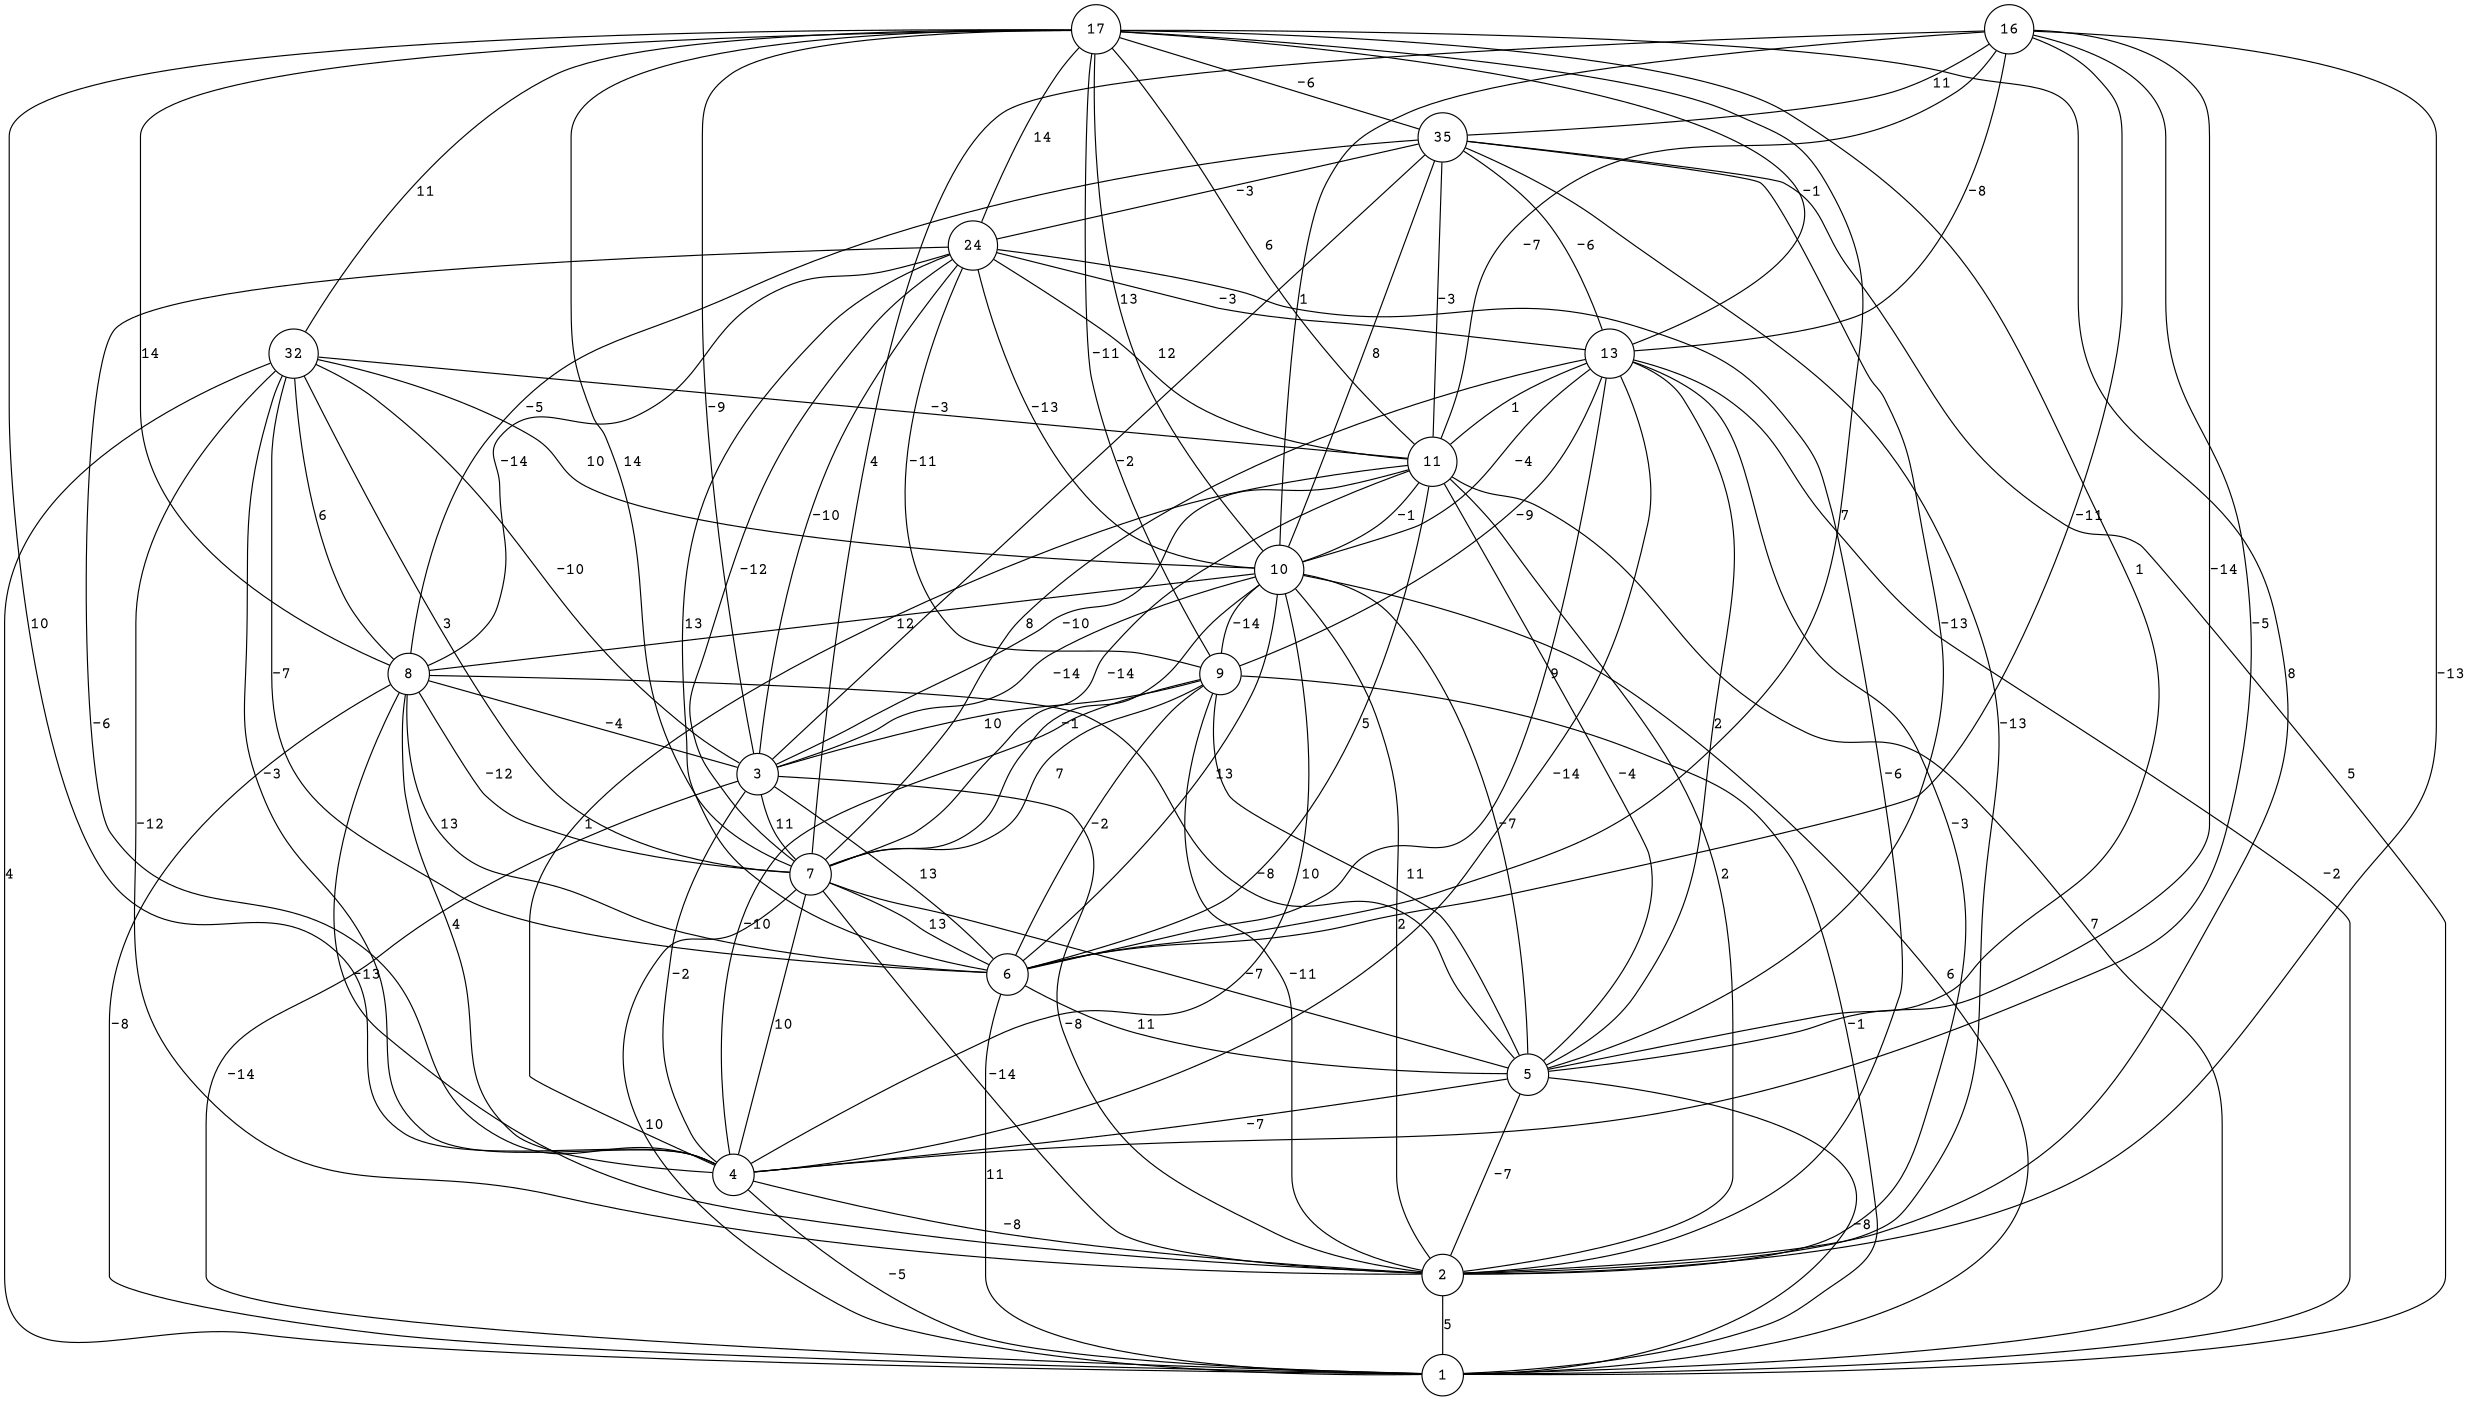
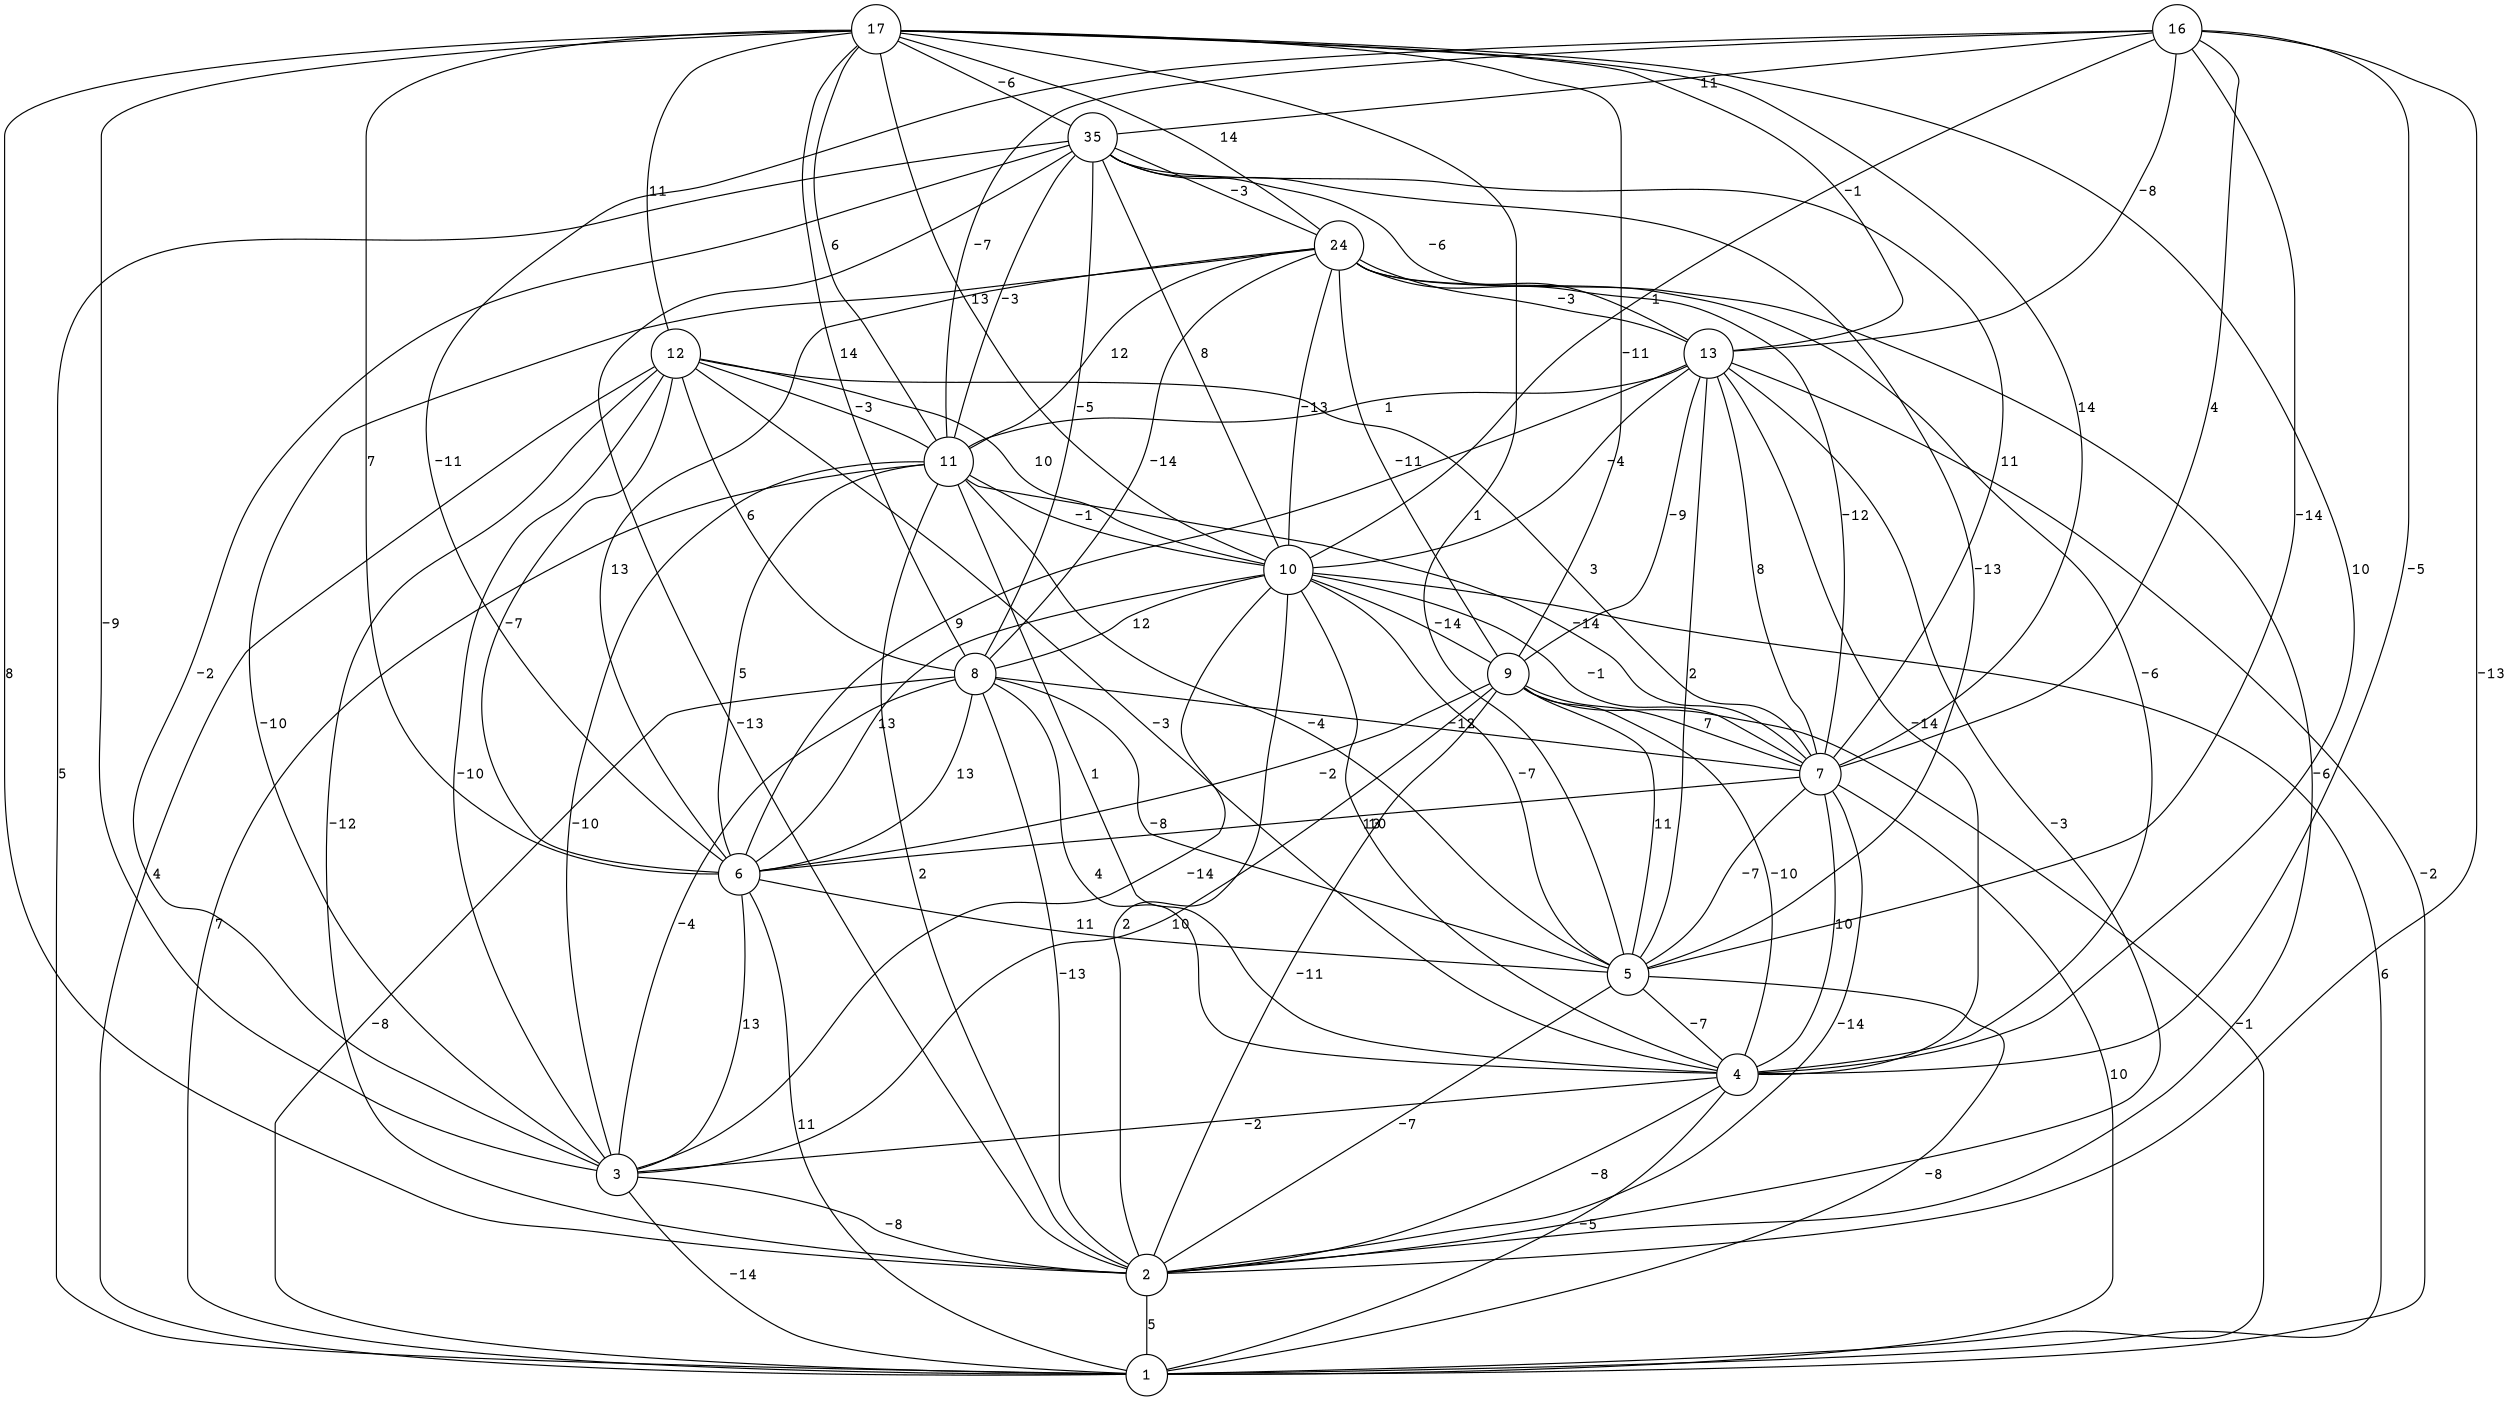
node "32": label "32" -> "12"
edge "3" -- "7": now "35" -- "7"
